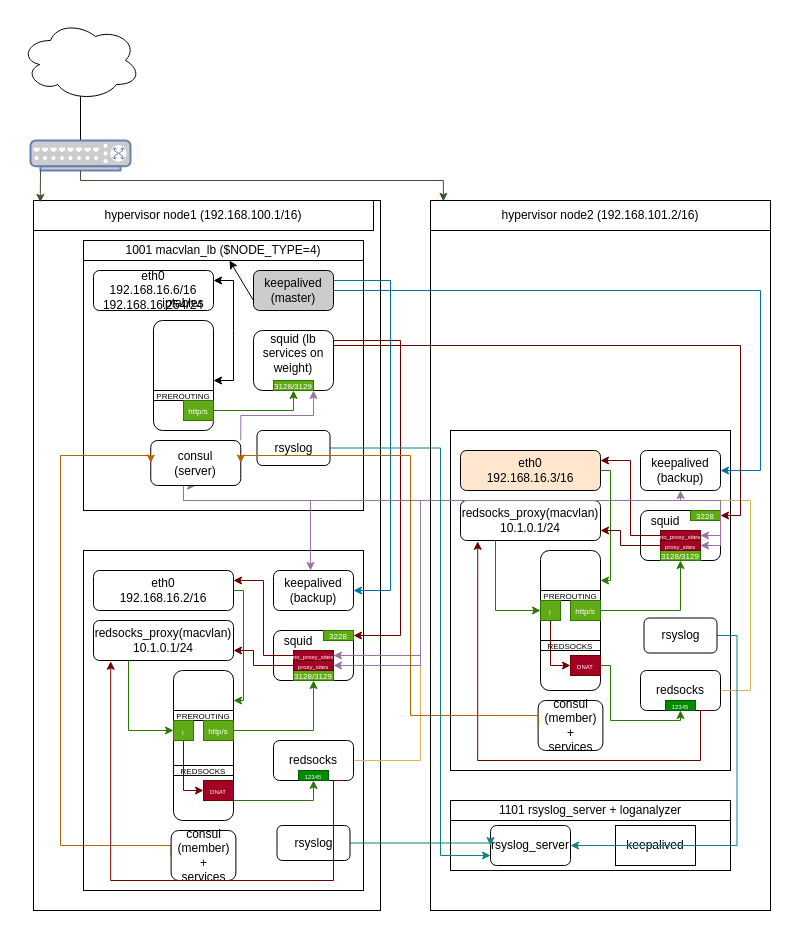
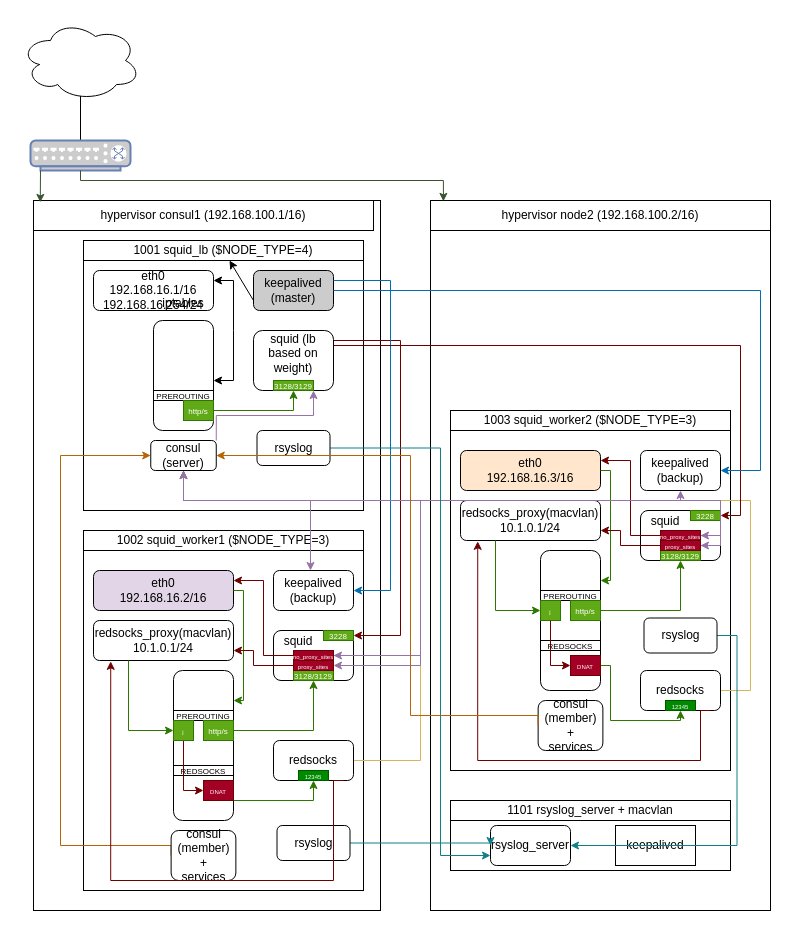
node "hypervisor node1 (192.168.100.1/16)": label "hypervisor node1 (192.168.100.1/16)" -> "hypervisor consul1 (192.168.100.1/16)"
node "hypervisor node2 (192.168.101.2/16)": label "hypervisor node2 (192.168.101.2/16)" -> "hypervisor node2 (192.168.100.2/16)"
node "1001 macvlan_lb ($NODE_TYPE=4)": label "1001 macvlan_lb ($NODE_TYPE=4)" -> "1001 squid_lb ($NODE_TYPE=4)"
node "eth0 192.168.16.6/16 192.168.16.254/24": label "eth0 192.168.16.6/16 192.168.16.254/24" -> "eth0 192.168.16.1/16 192.168.16.254/24"
node "squid (lb services on weight)": label "squid (lb services on weight)" -> "squid (lb based on weight)"
node "1003 squid_worker2 ($NODE_TYPE=3)": added
node "consul (server)": size 90x45 -> 66x30
node "1002 squid_worker1 ($NODE_TYPE=3)": added
node "eth0 192.168.16.2/16": fillcolor #ffffff -> #e1d5e7
node "1101 rsyslog_server + loganalyzer": label "1101 rsyslog_server + loganalyzer" -> "1101 rsyslog_server + macvlan"
